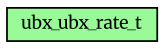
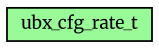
node "ubx_ubx_rate_t": label "ubx_ubx_rate_t" -> "ubx_cfg_rate_t"
